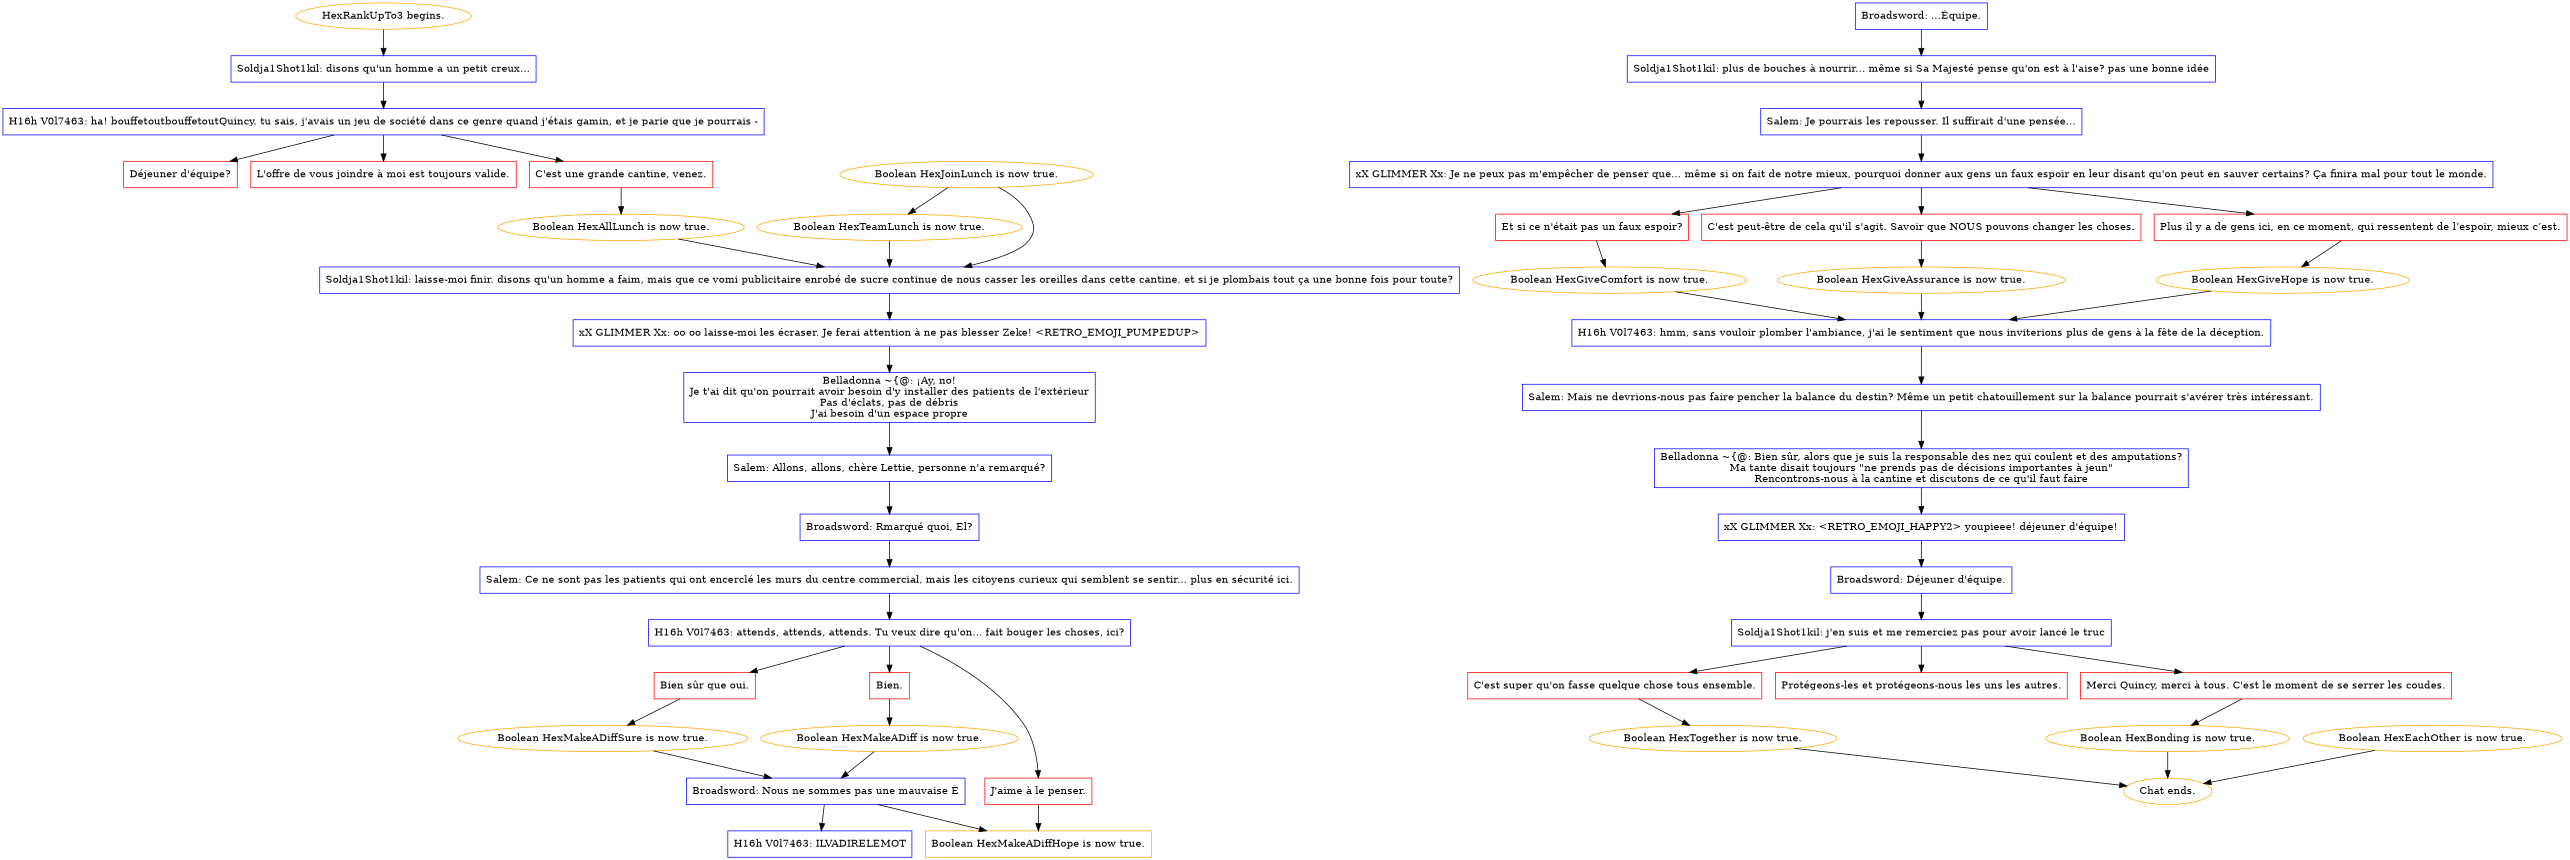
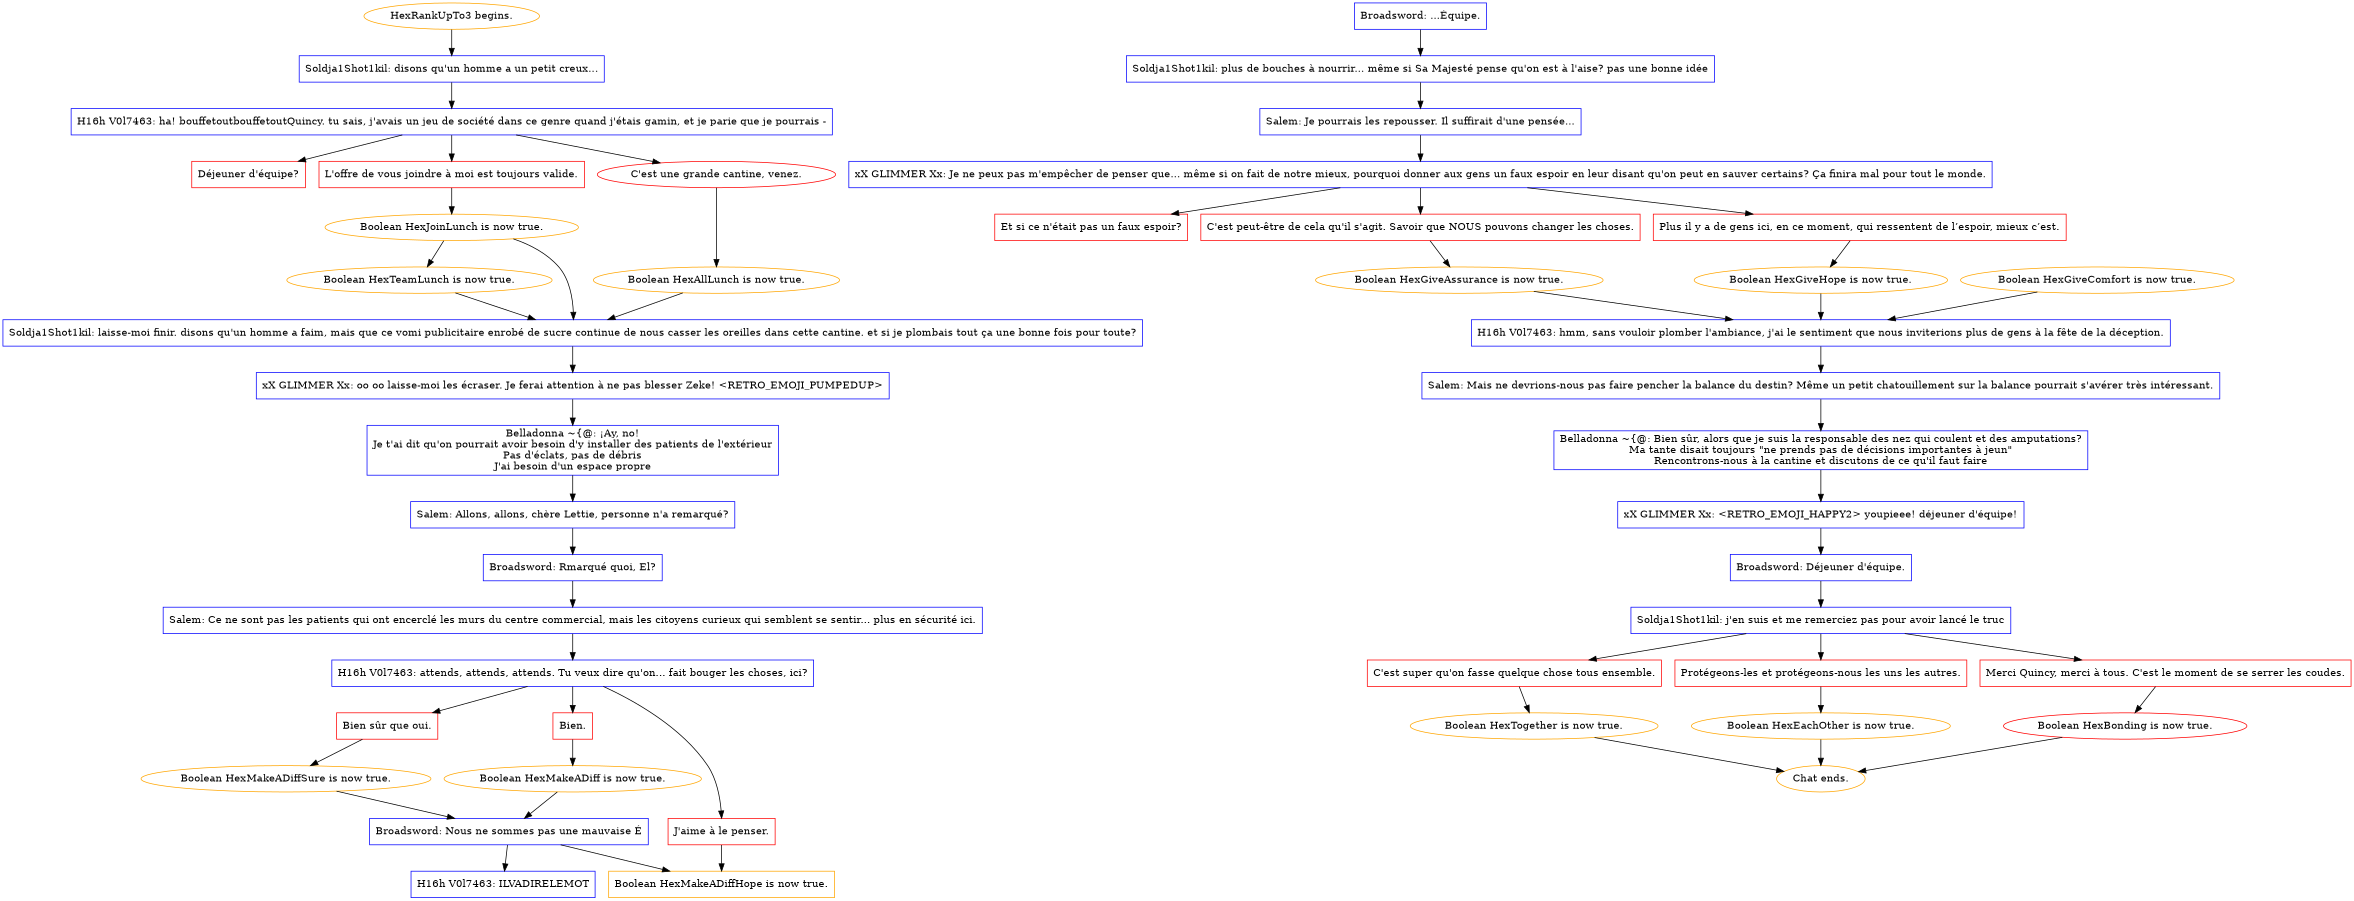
node "C'est une grande cantine, venez.": shape box -> ellipse
edge "L'offre de vous joindre à moi est toujours valide." -> "Boolean HexJoinLunch is now true.": added
edge "Et si ce n'était pas un faux espoir?" -> "Boolean HexGiveComfort is now true.": removed
edge "Protégeons-les et protégeons-nous les uns les autres." -> "Boolean HexEachOther is now true.": added
node "Boolean HexBonding is now true.": color orange -> red
